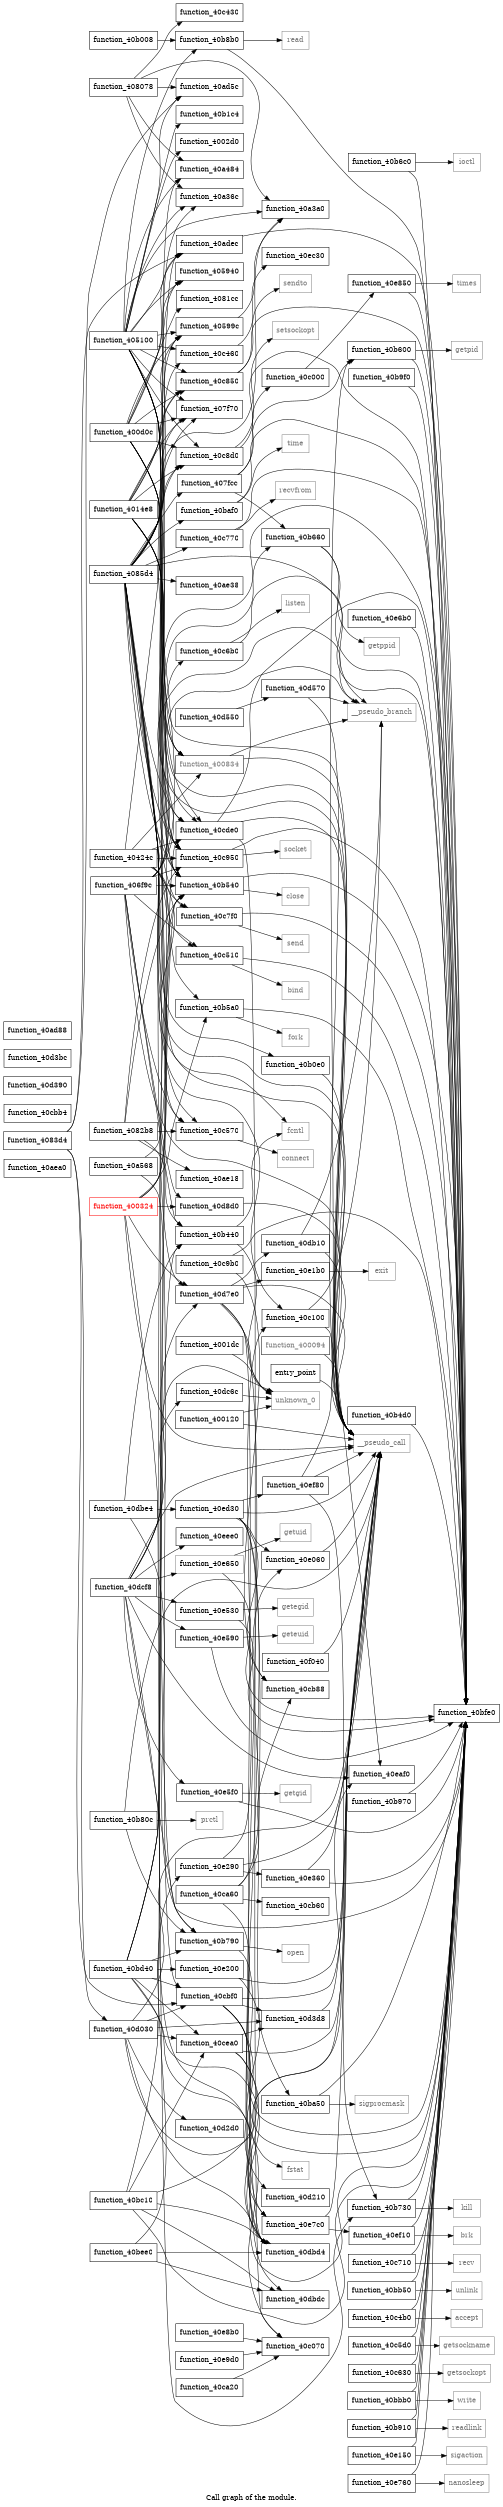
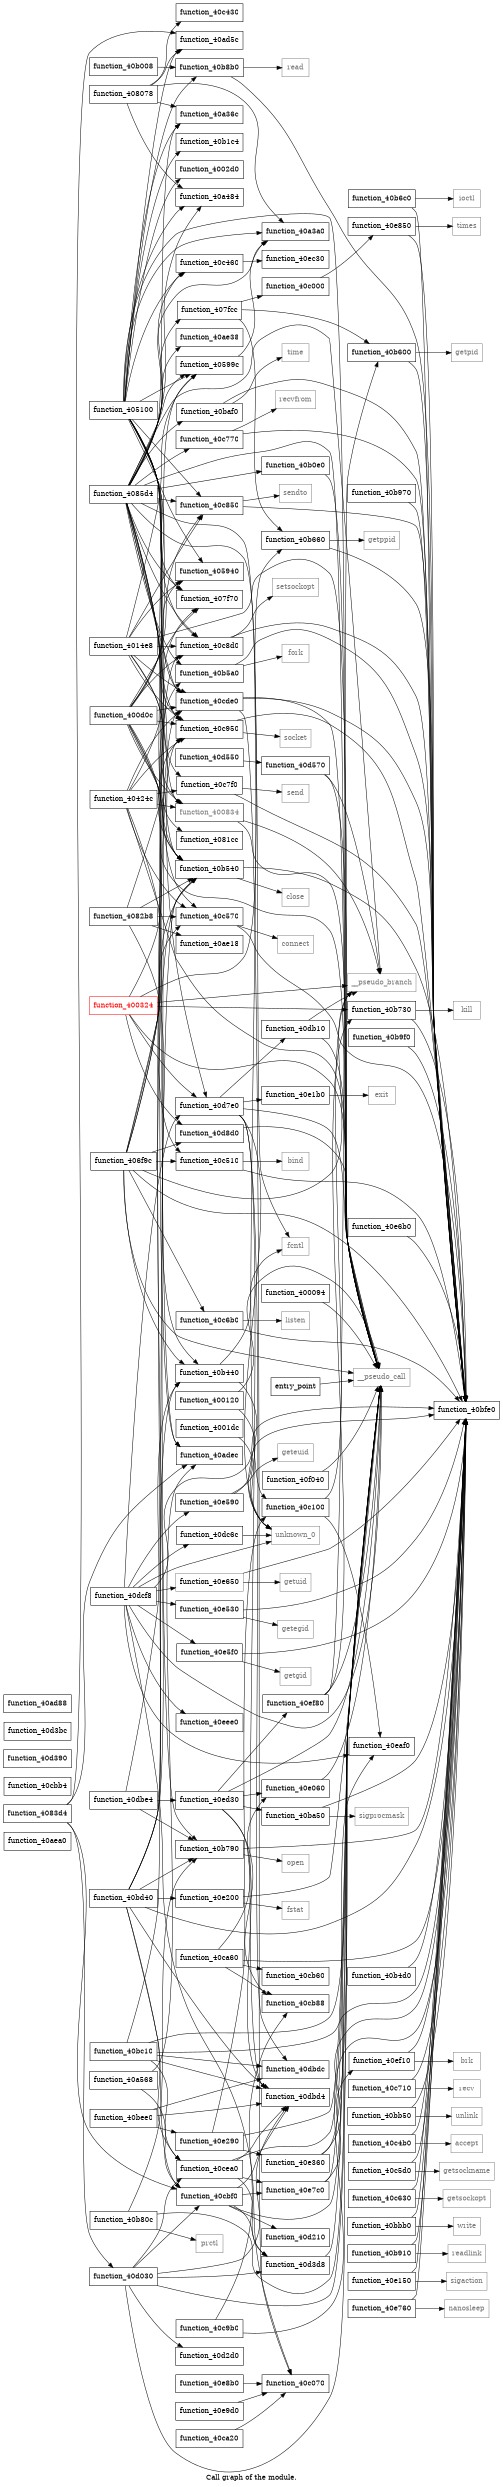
edge "function_4014e8" -> "function_407f70": removed
edge "function_40adec" -> "function_40bfe0": now "function_40c570" -> "function_40bfe0"
node "function_400094": fontcolor gray50 -> black
